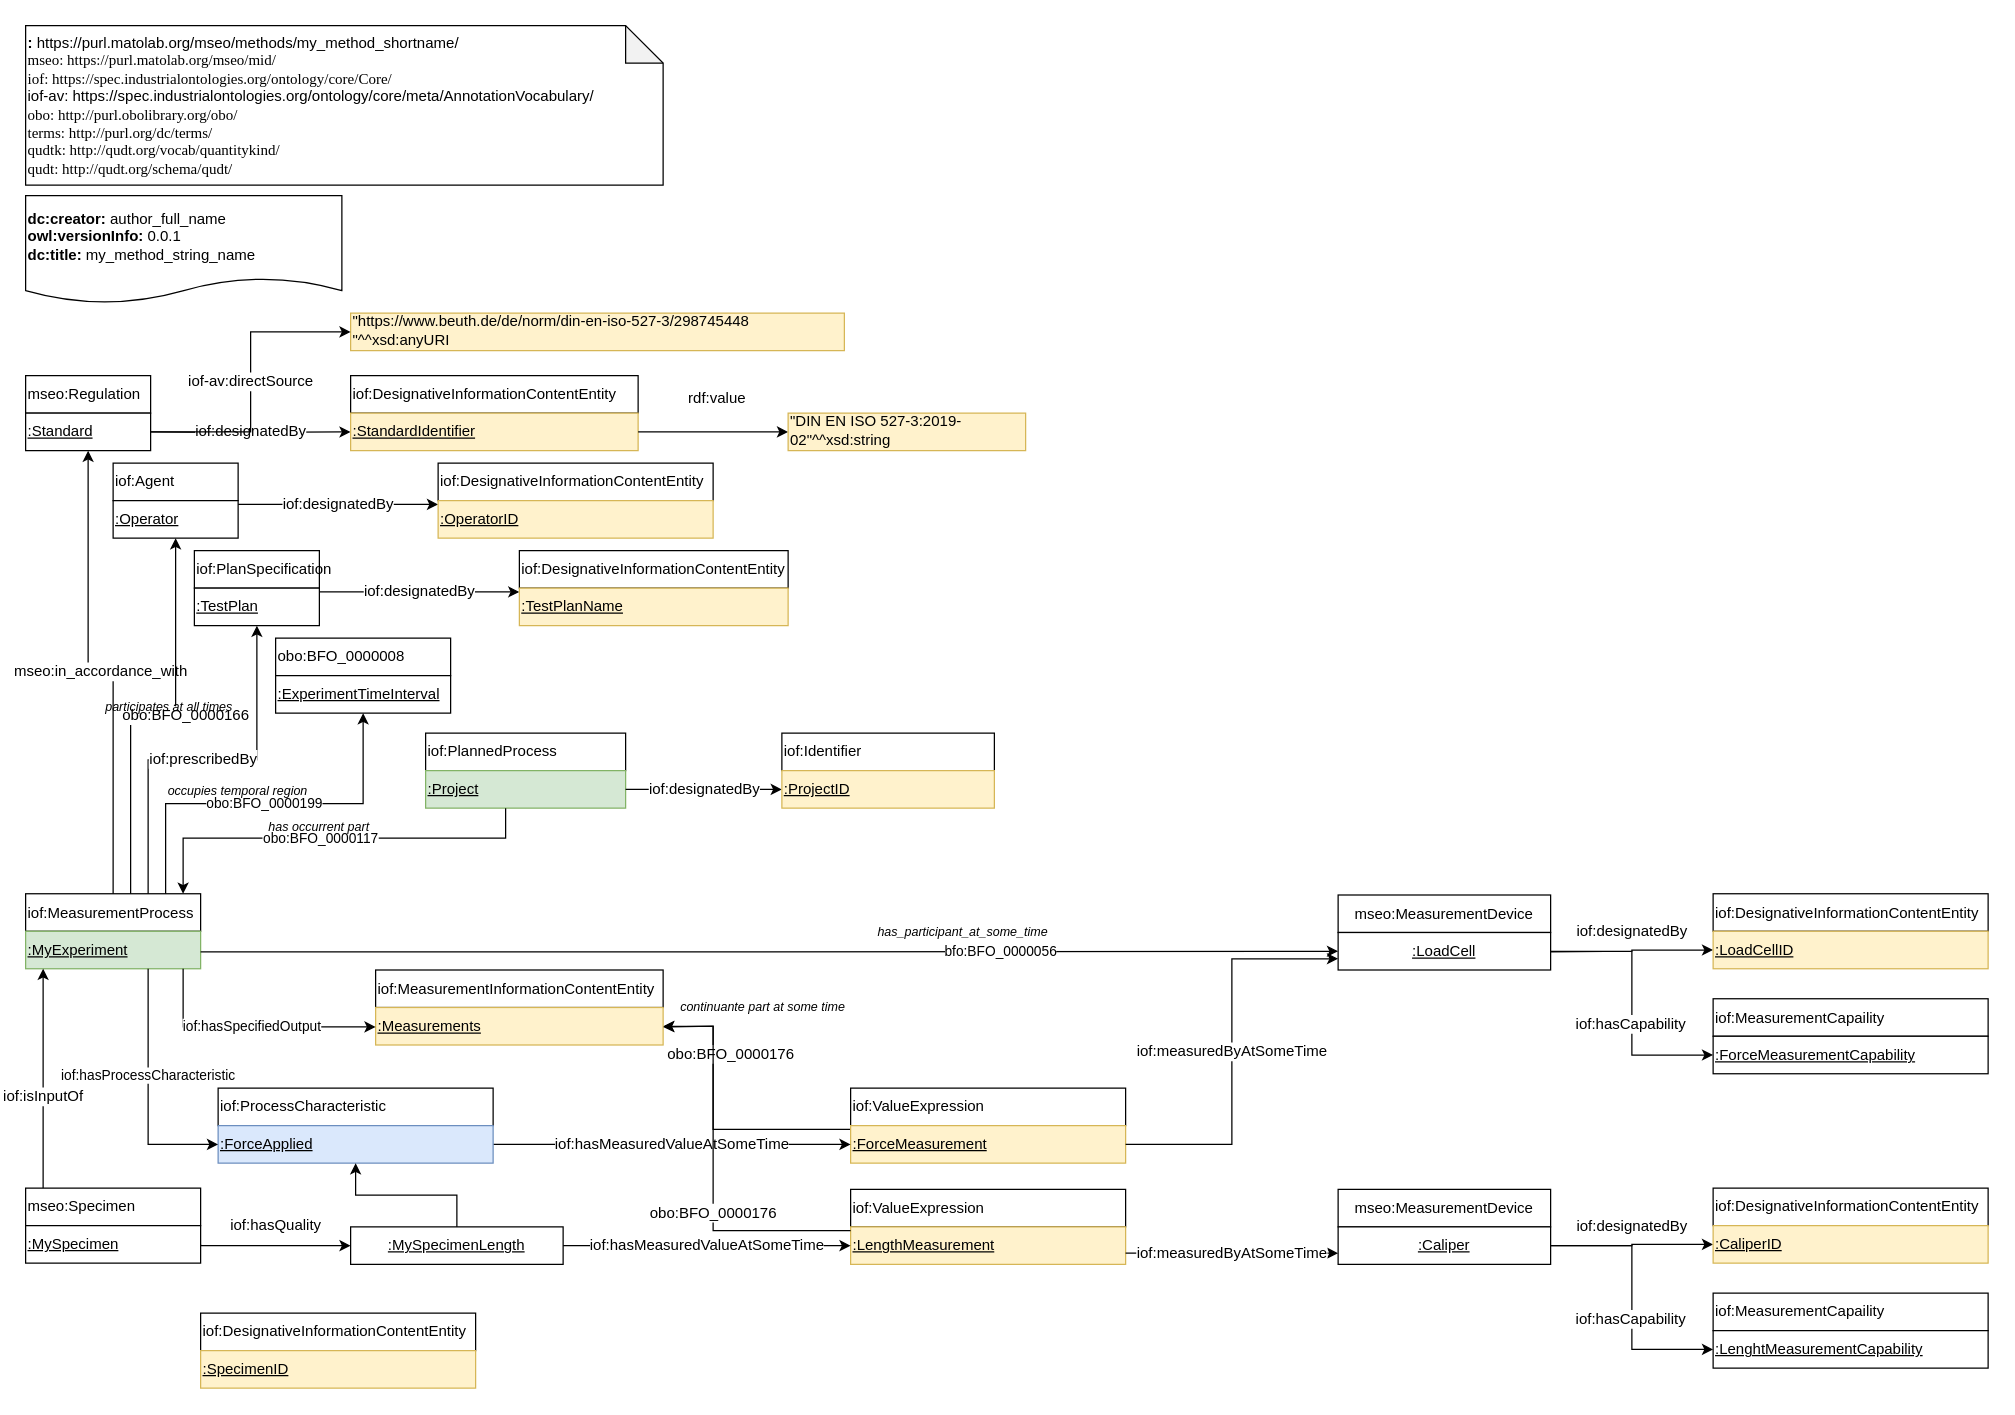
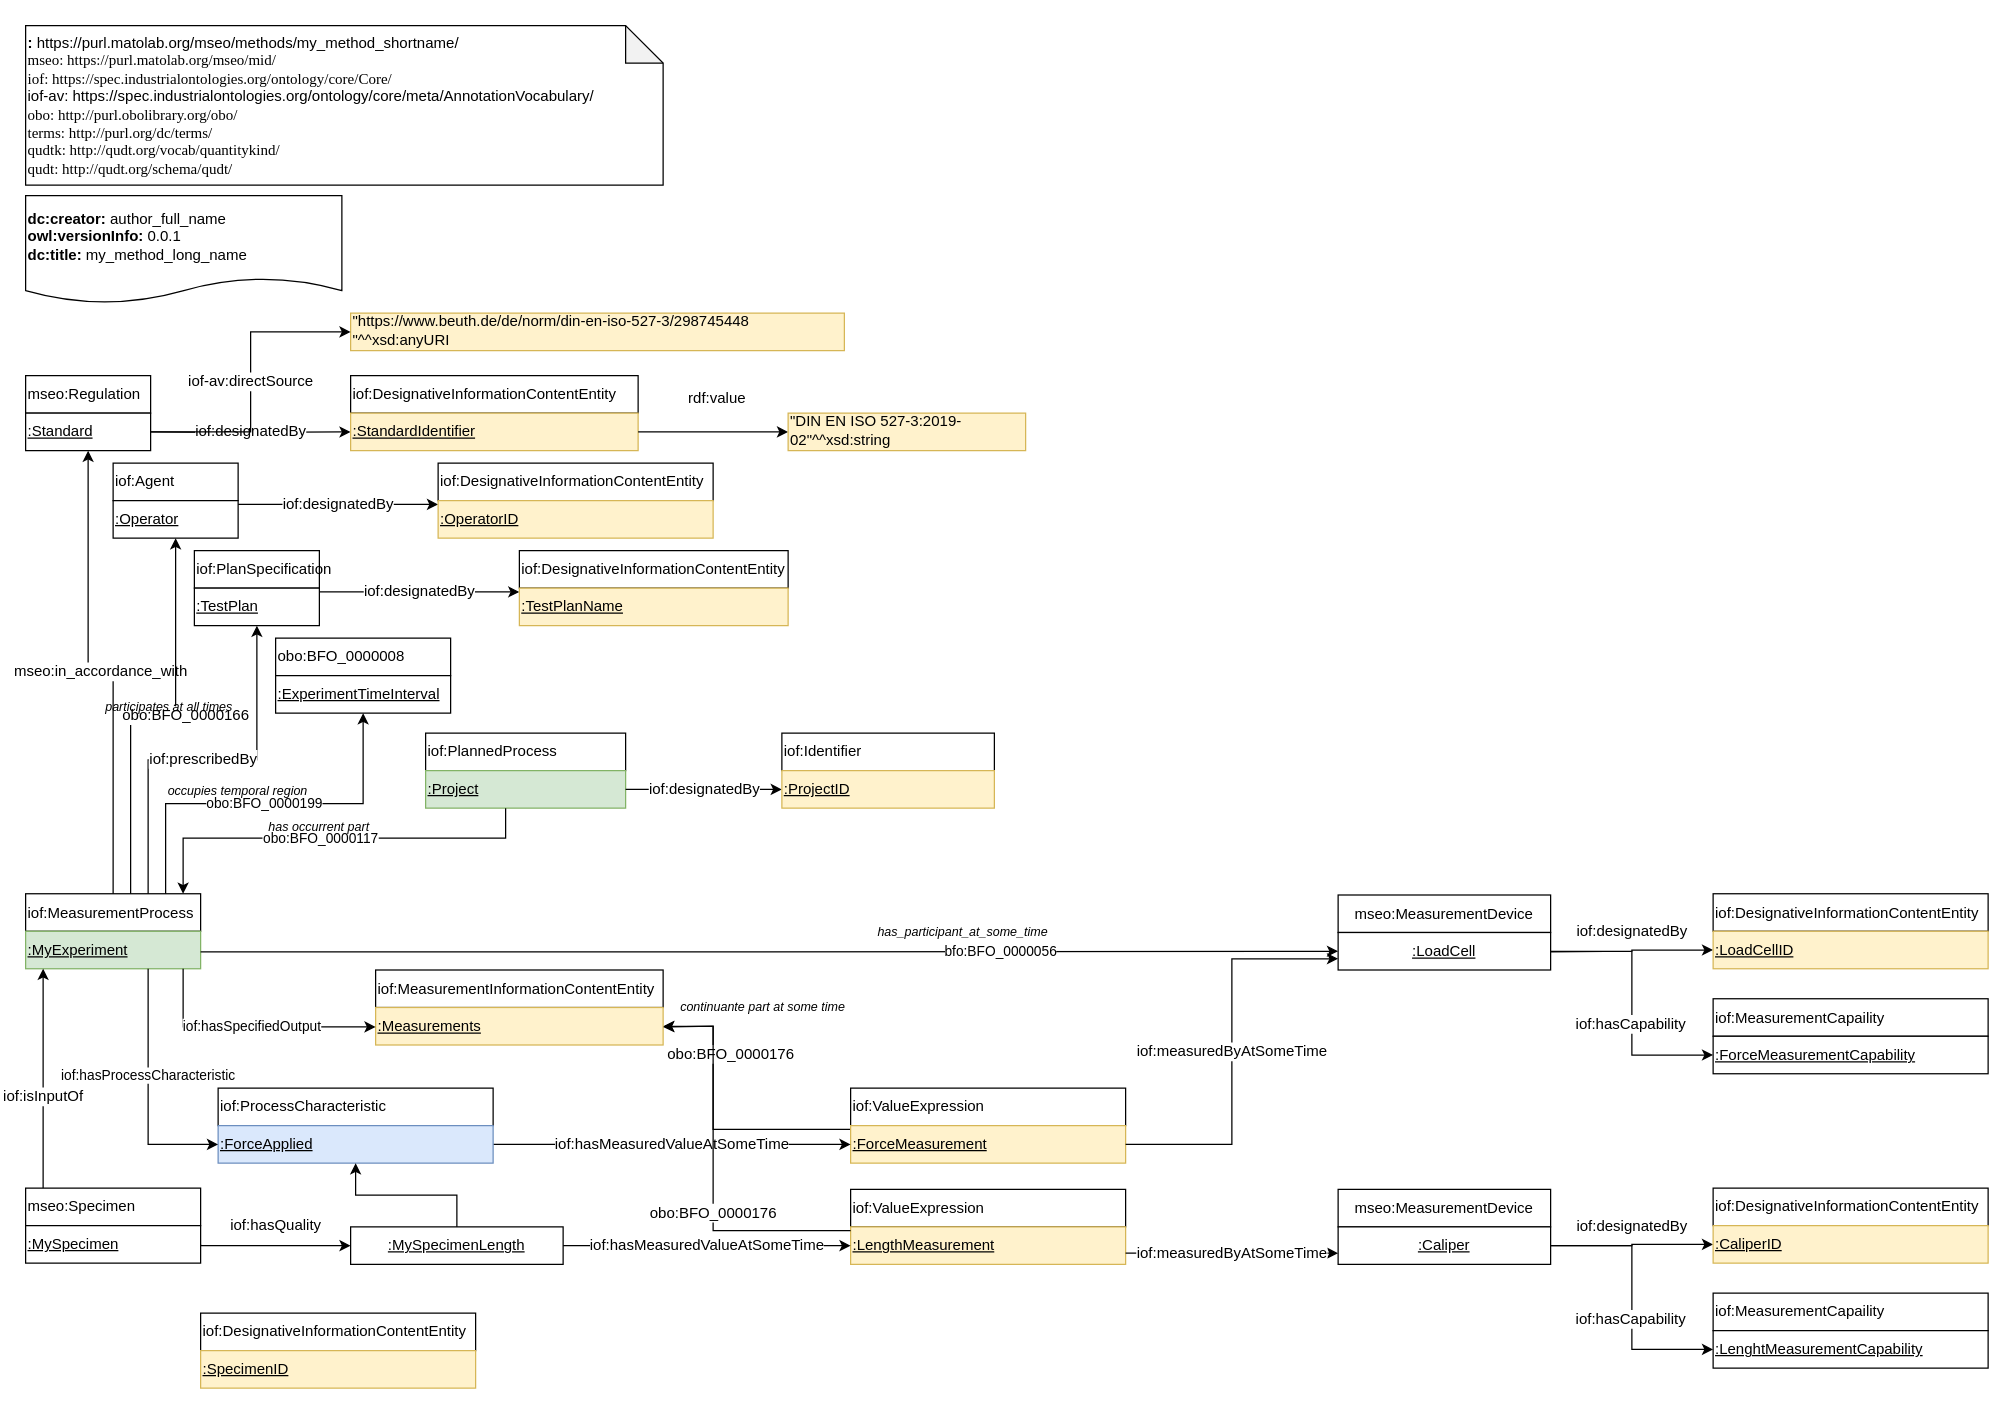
node "dc:creator: author_full_name owl:versionInfo: 0.0.1 dc:title: my_method_string_name": label "dc:creator: author_full_name owl:versionInfo: 0.0.1 dc:title: my_method_string_name" -> "dc:creator: author_full_name owl:versionInfo: 0.0.1 dc:title: my_method_long_name"
